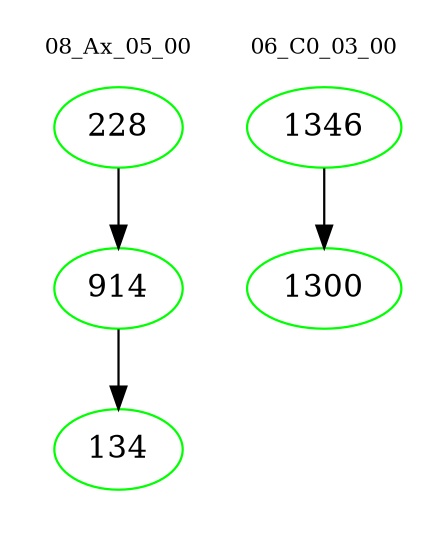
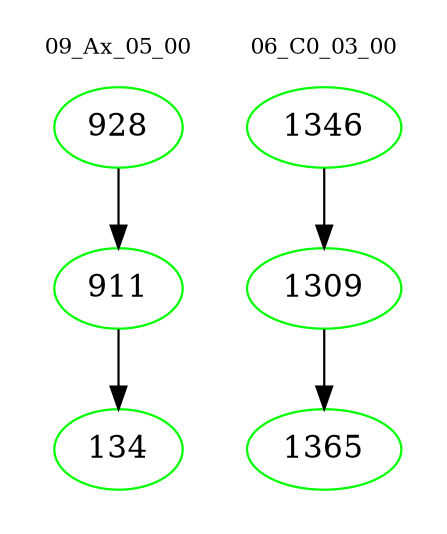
cluster "08_Ax_05_00": label "08_Ax_05_00" -> "09_Ax_05_00"
node "228": label "228" -> "928"
node "914": label "914" -> "911"
node "1300": label "1300" -> "1309"
node "1365": added
